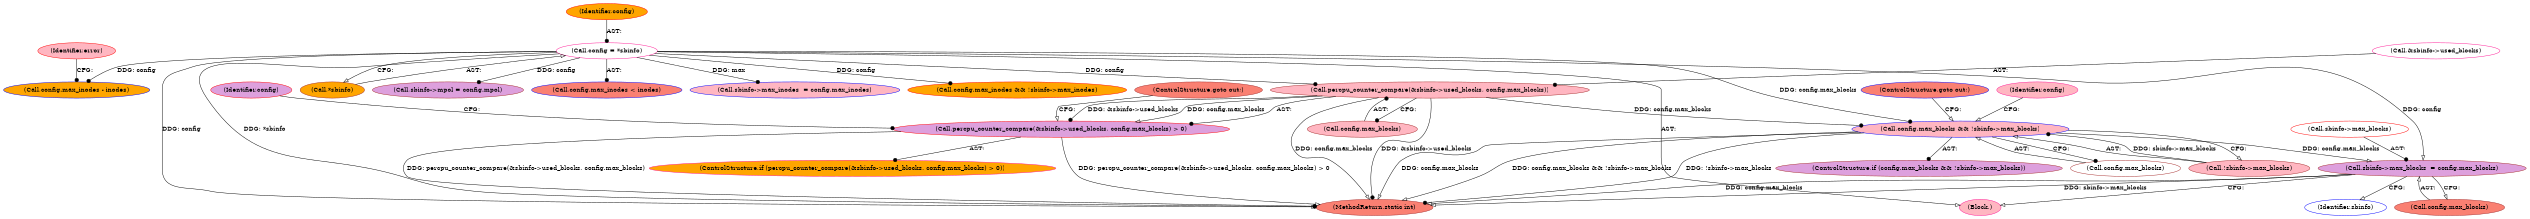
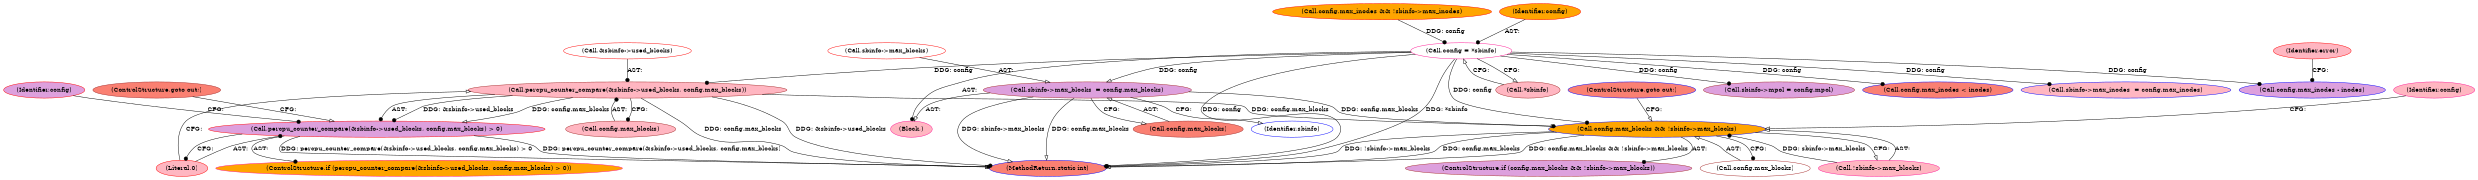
node "(Call,&sbinfo->used_blocks)": color deeppink -> red
edge "(Call,config = *sbinfo)" -> "(Block,)": arrowhead onormal -> dot
edge "(Call,config = *sbinfo)" -> "(Call,config.max_inodes && !sbinfo->max_inodes)": reversed
edge "(Call,*sbinfo)" -> "(Call,config = *sbinfo)": label "AST: " -> "CFG: "
edge "(Call,config = *sbinfo)" -> "(Call,config.max_inodes < inodes)": label "AST: " -> "DDG: config"
edge "(Call,config = *sbinfo)" -> "(Call,sbinfo->max_inodes  = config.max_inodes)": label "DDG: max" -> "DDG: config"
node "(Call,config.max_inodes - inodes)": fillcolor orange -> plum
node "(Call,*sbinfo)": fillcolor orange -> lightpink
edge "(Call,config = *sbinfo)" -> "(Call,config.max_blocks && !sbinfo->max_blocks)": label "DDG: config.max_blocks" -> "DDG: config"
node "(Call,config.max_blocks && !sbinfo->max_blocks)": fillcolor lightpink -> orange
edge "(Call,config.max_blocks && !sbinfo->max_blocks)" -> "(Call,sbinfo->max_blocks  = config.max_blocks)": reversed
edge "(Call,sbinfo->max_blocks)" -> "(Call,sbinfo->max_blocks  = config.max_blocks)": arrowhead dot -> onormal
node "(Literal,0)": added
node "(Call,!sbinfo->max_blocks)": color brown -> deeppink
edge "(Call,sbinfo->max_blocks  = config.max_blocks)" -> "(Block,)": label "CFG: " -> "AST: "
node "(MethodReturn,static int)": color brown -> blue
